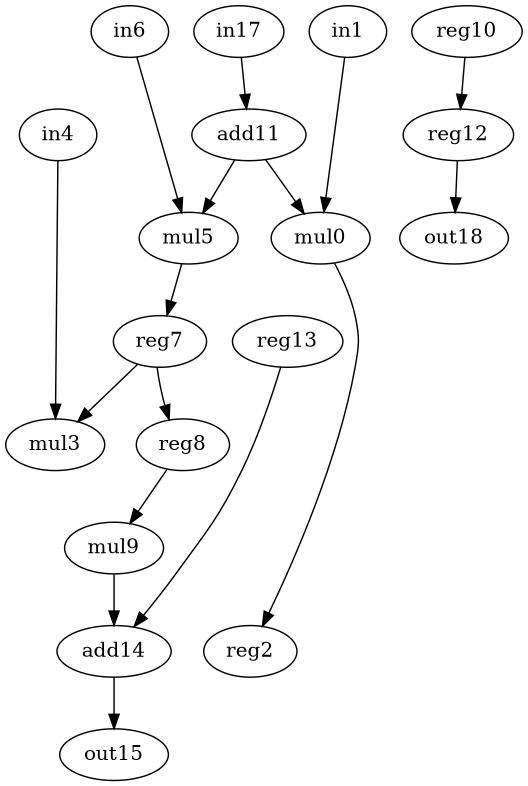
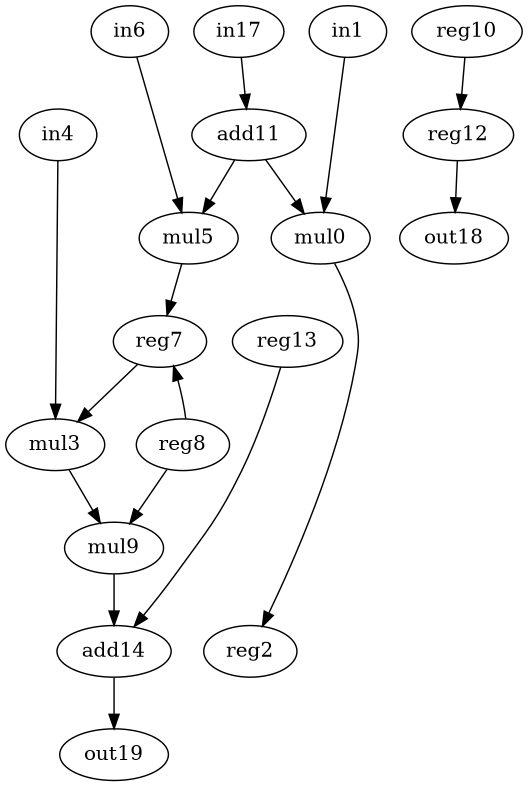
edge "reg7" -> "reg8": reversed
edge "mul3" -> "mul9": added
node "out15": label "out15" -> "out19"
